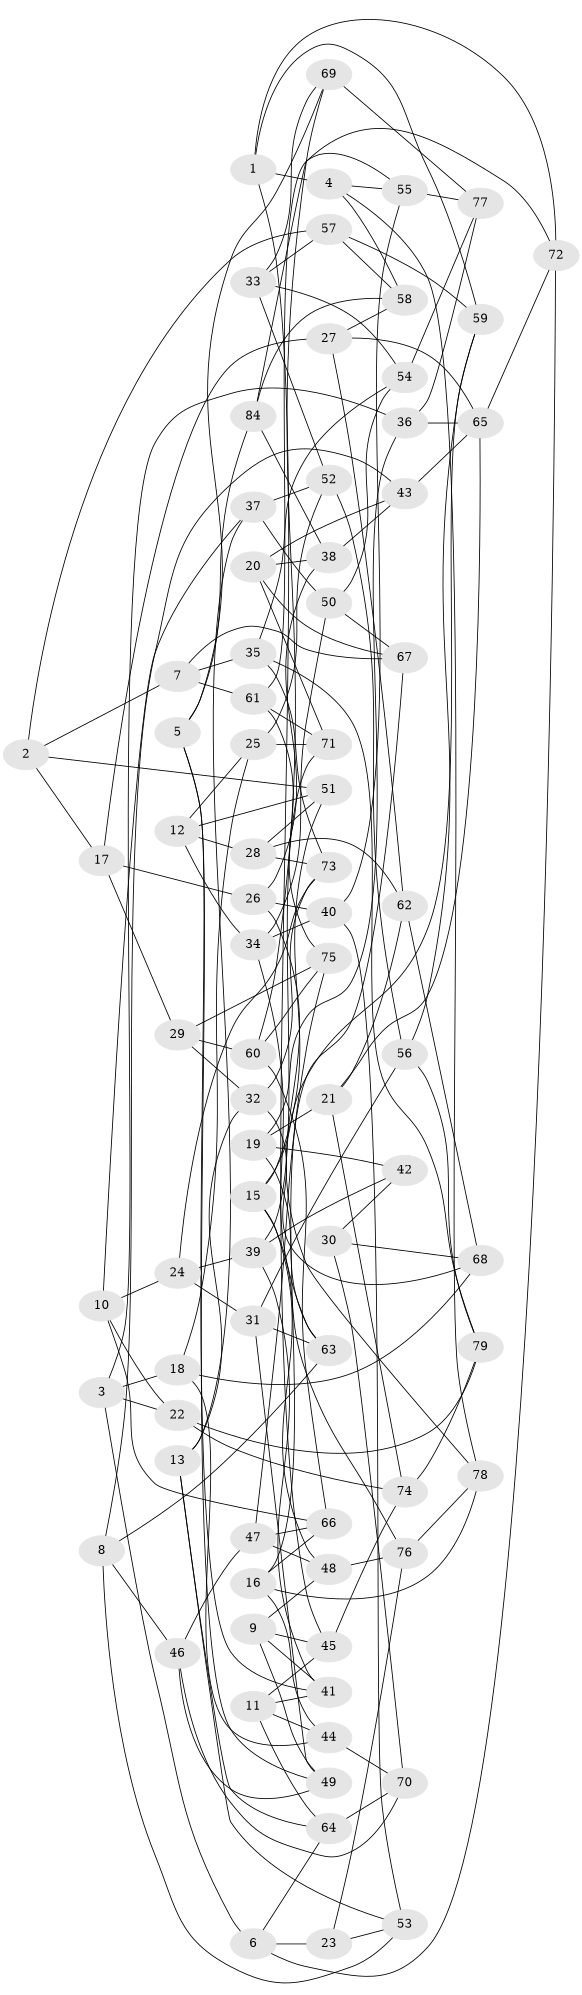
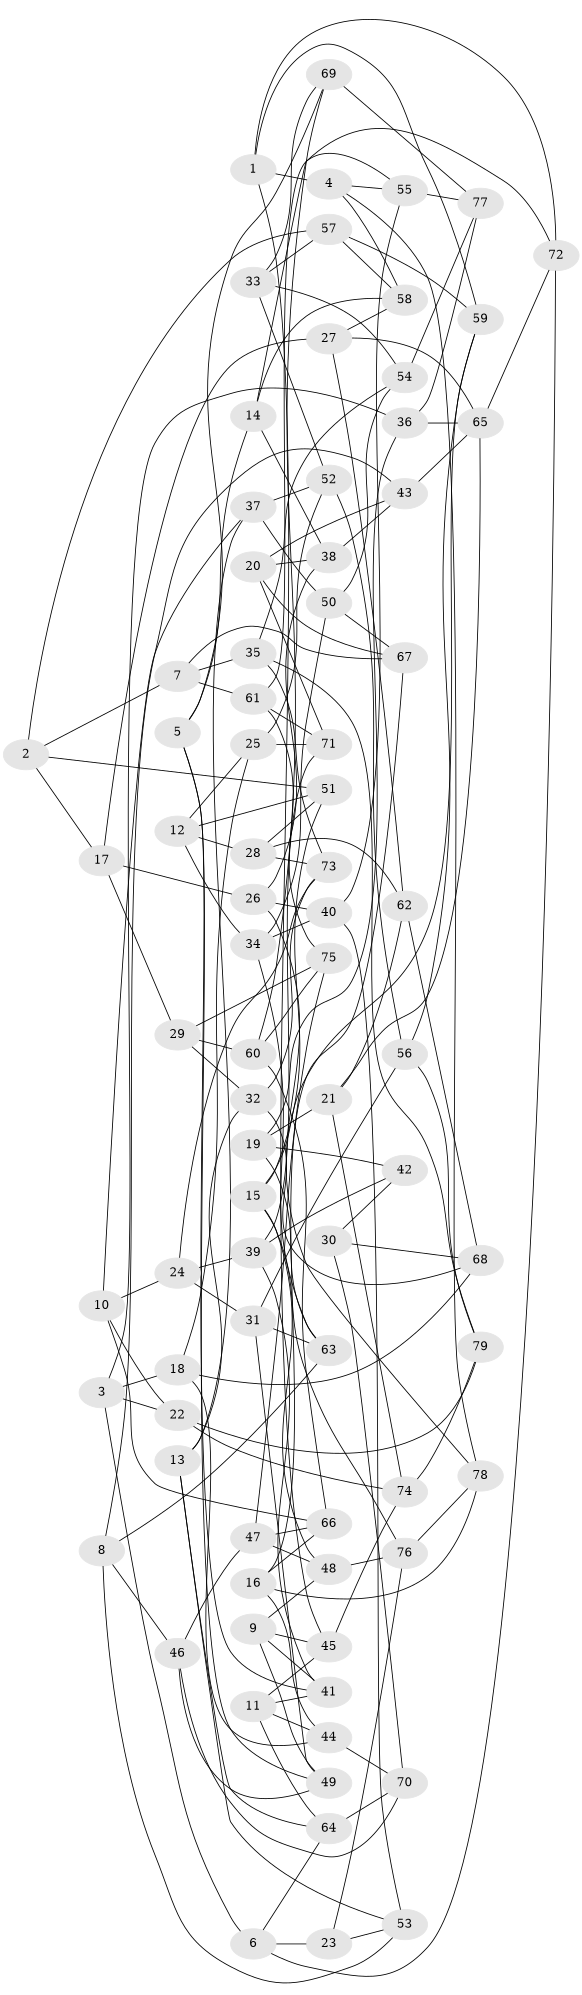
node "84": label "84" -> "14"
